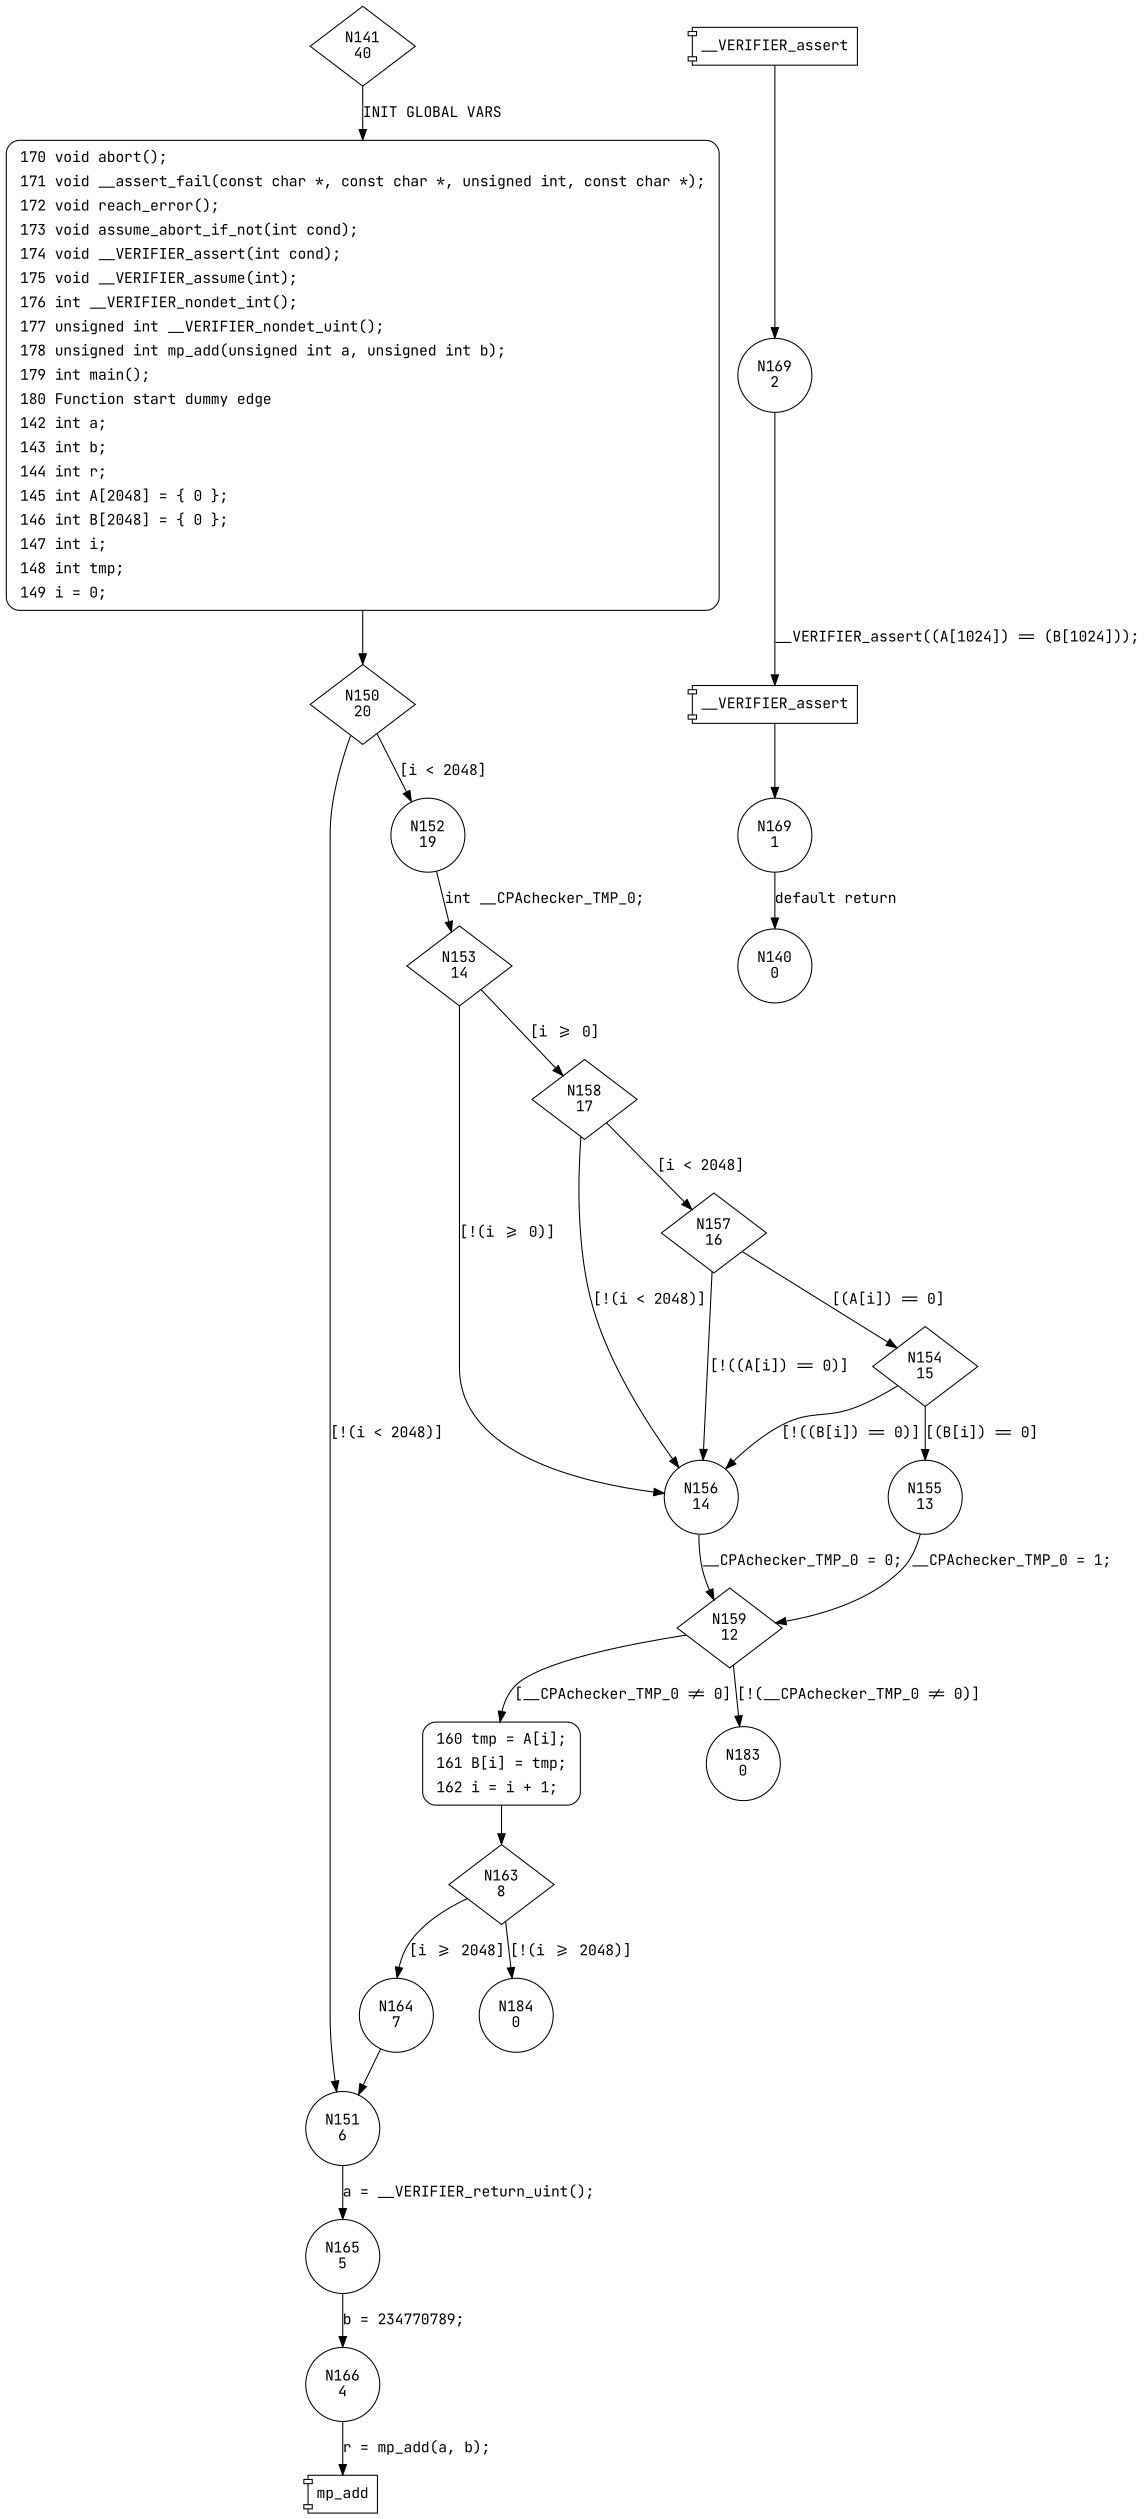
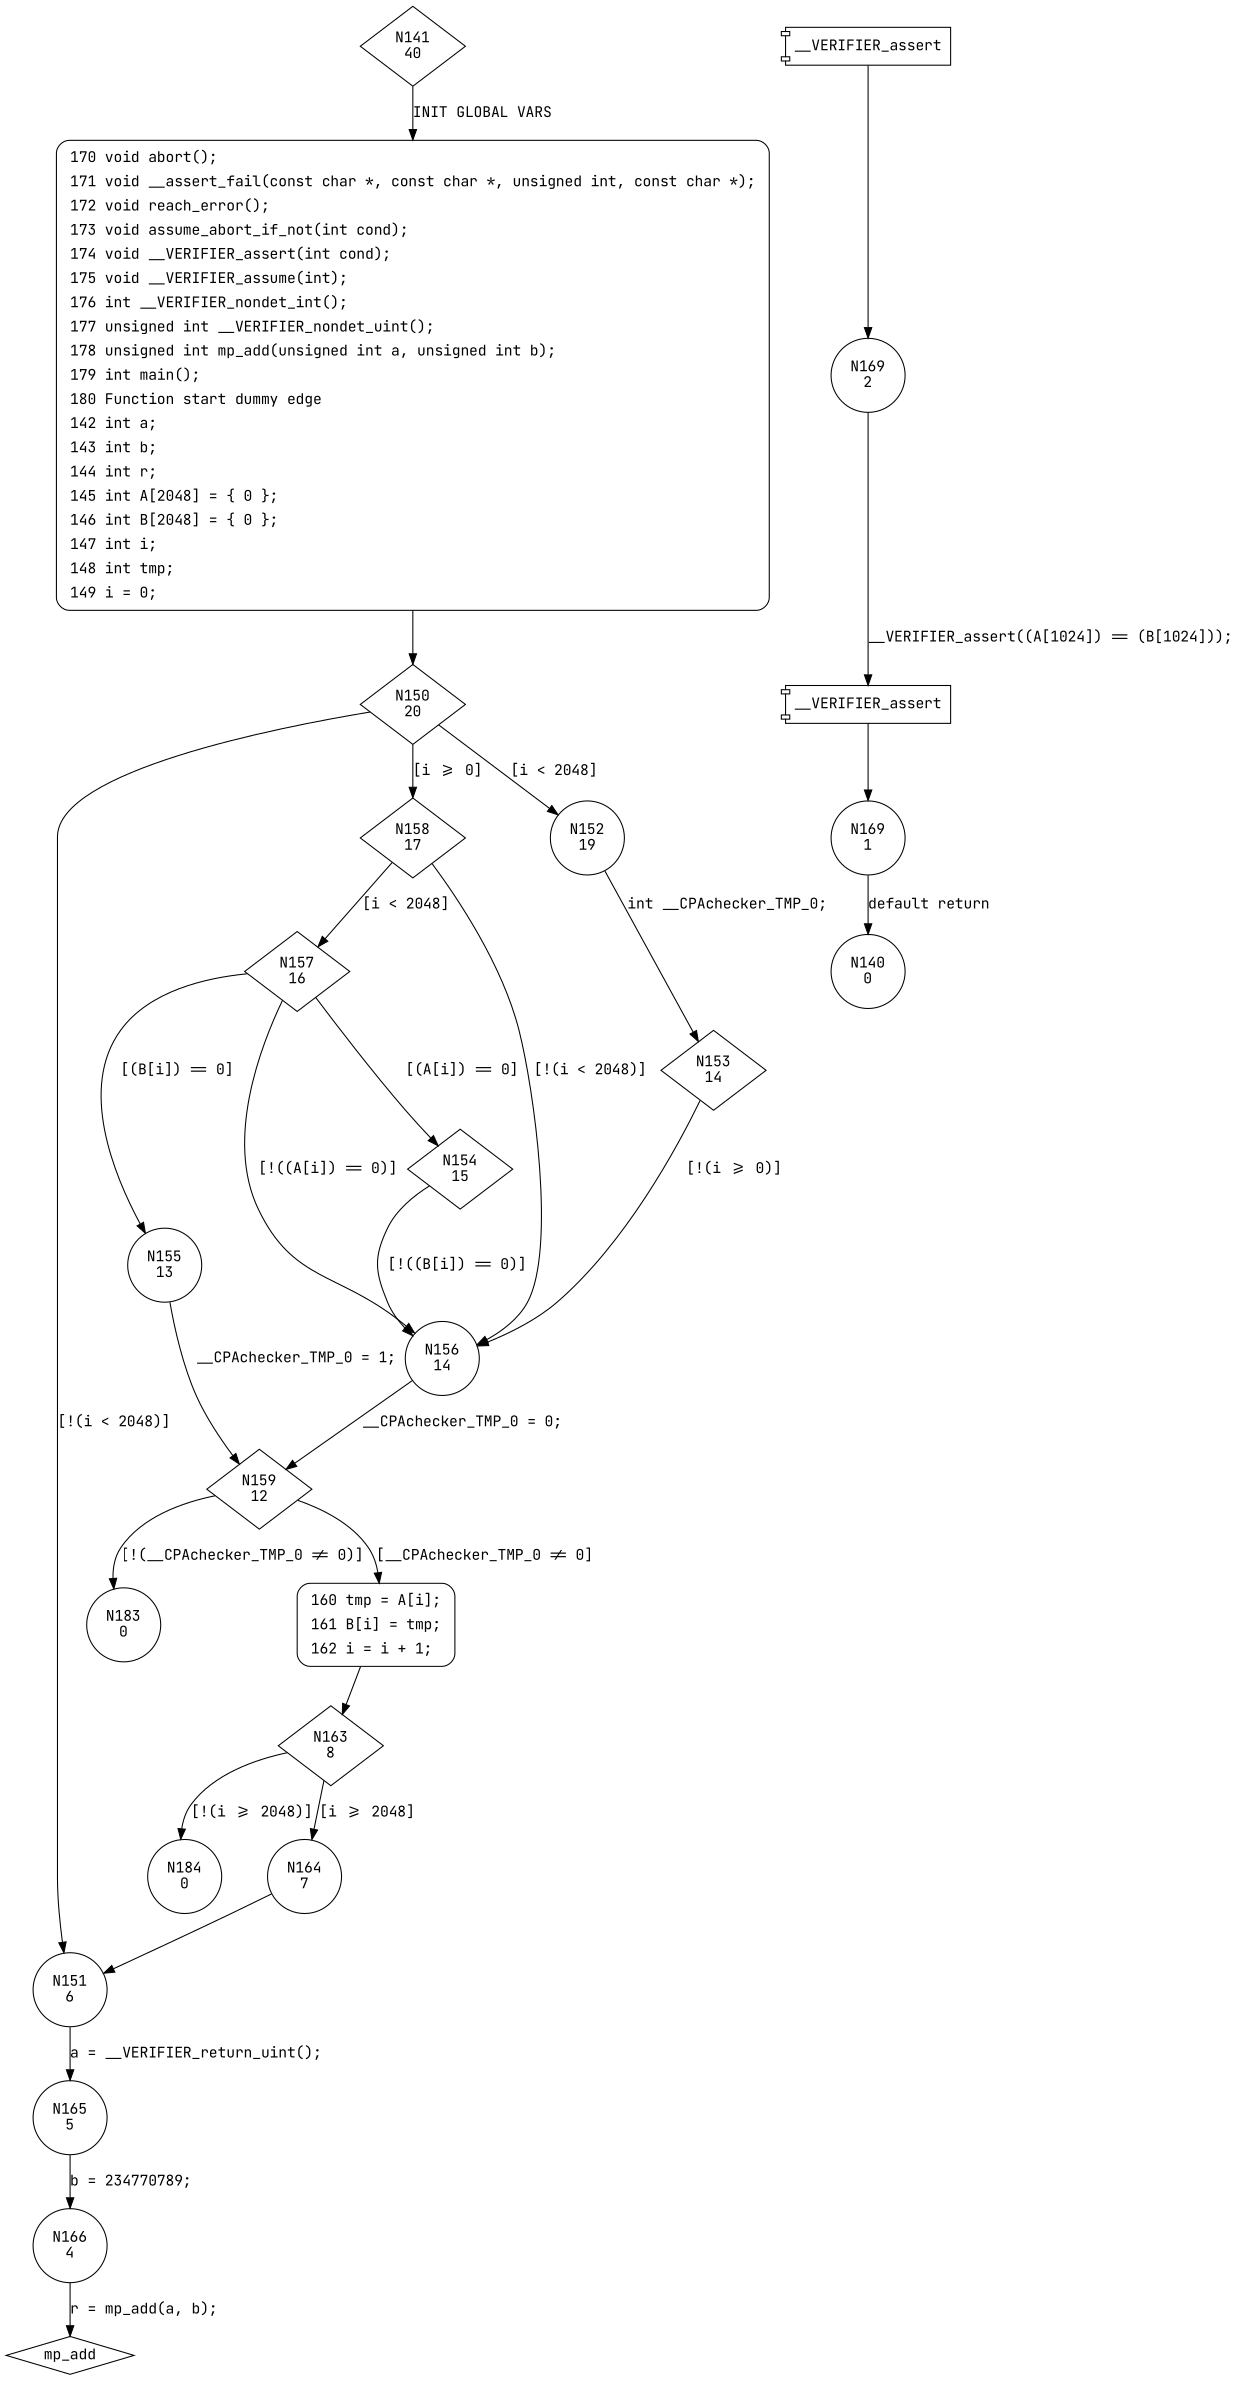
edge "N153 14" -> "N158 17": now "N150 20" -> "N158 17"
edge "N154 15" -> "N155 13": now "N157 16" -> "N155 13"
node "mp_add": shape component -> diamond
